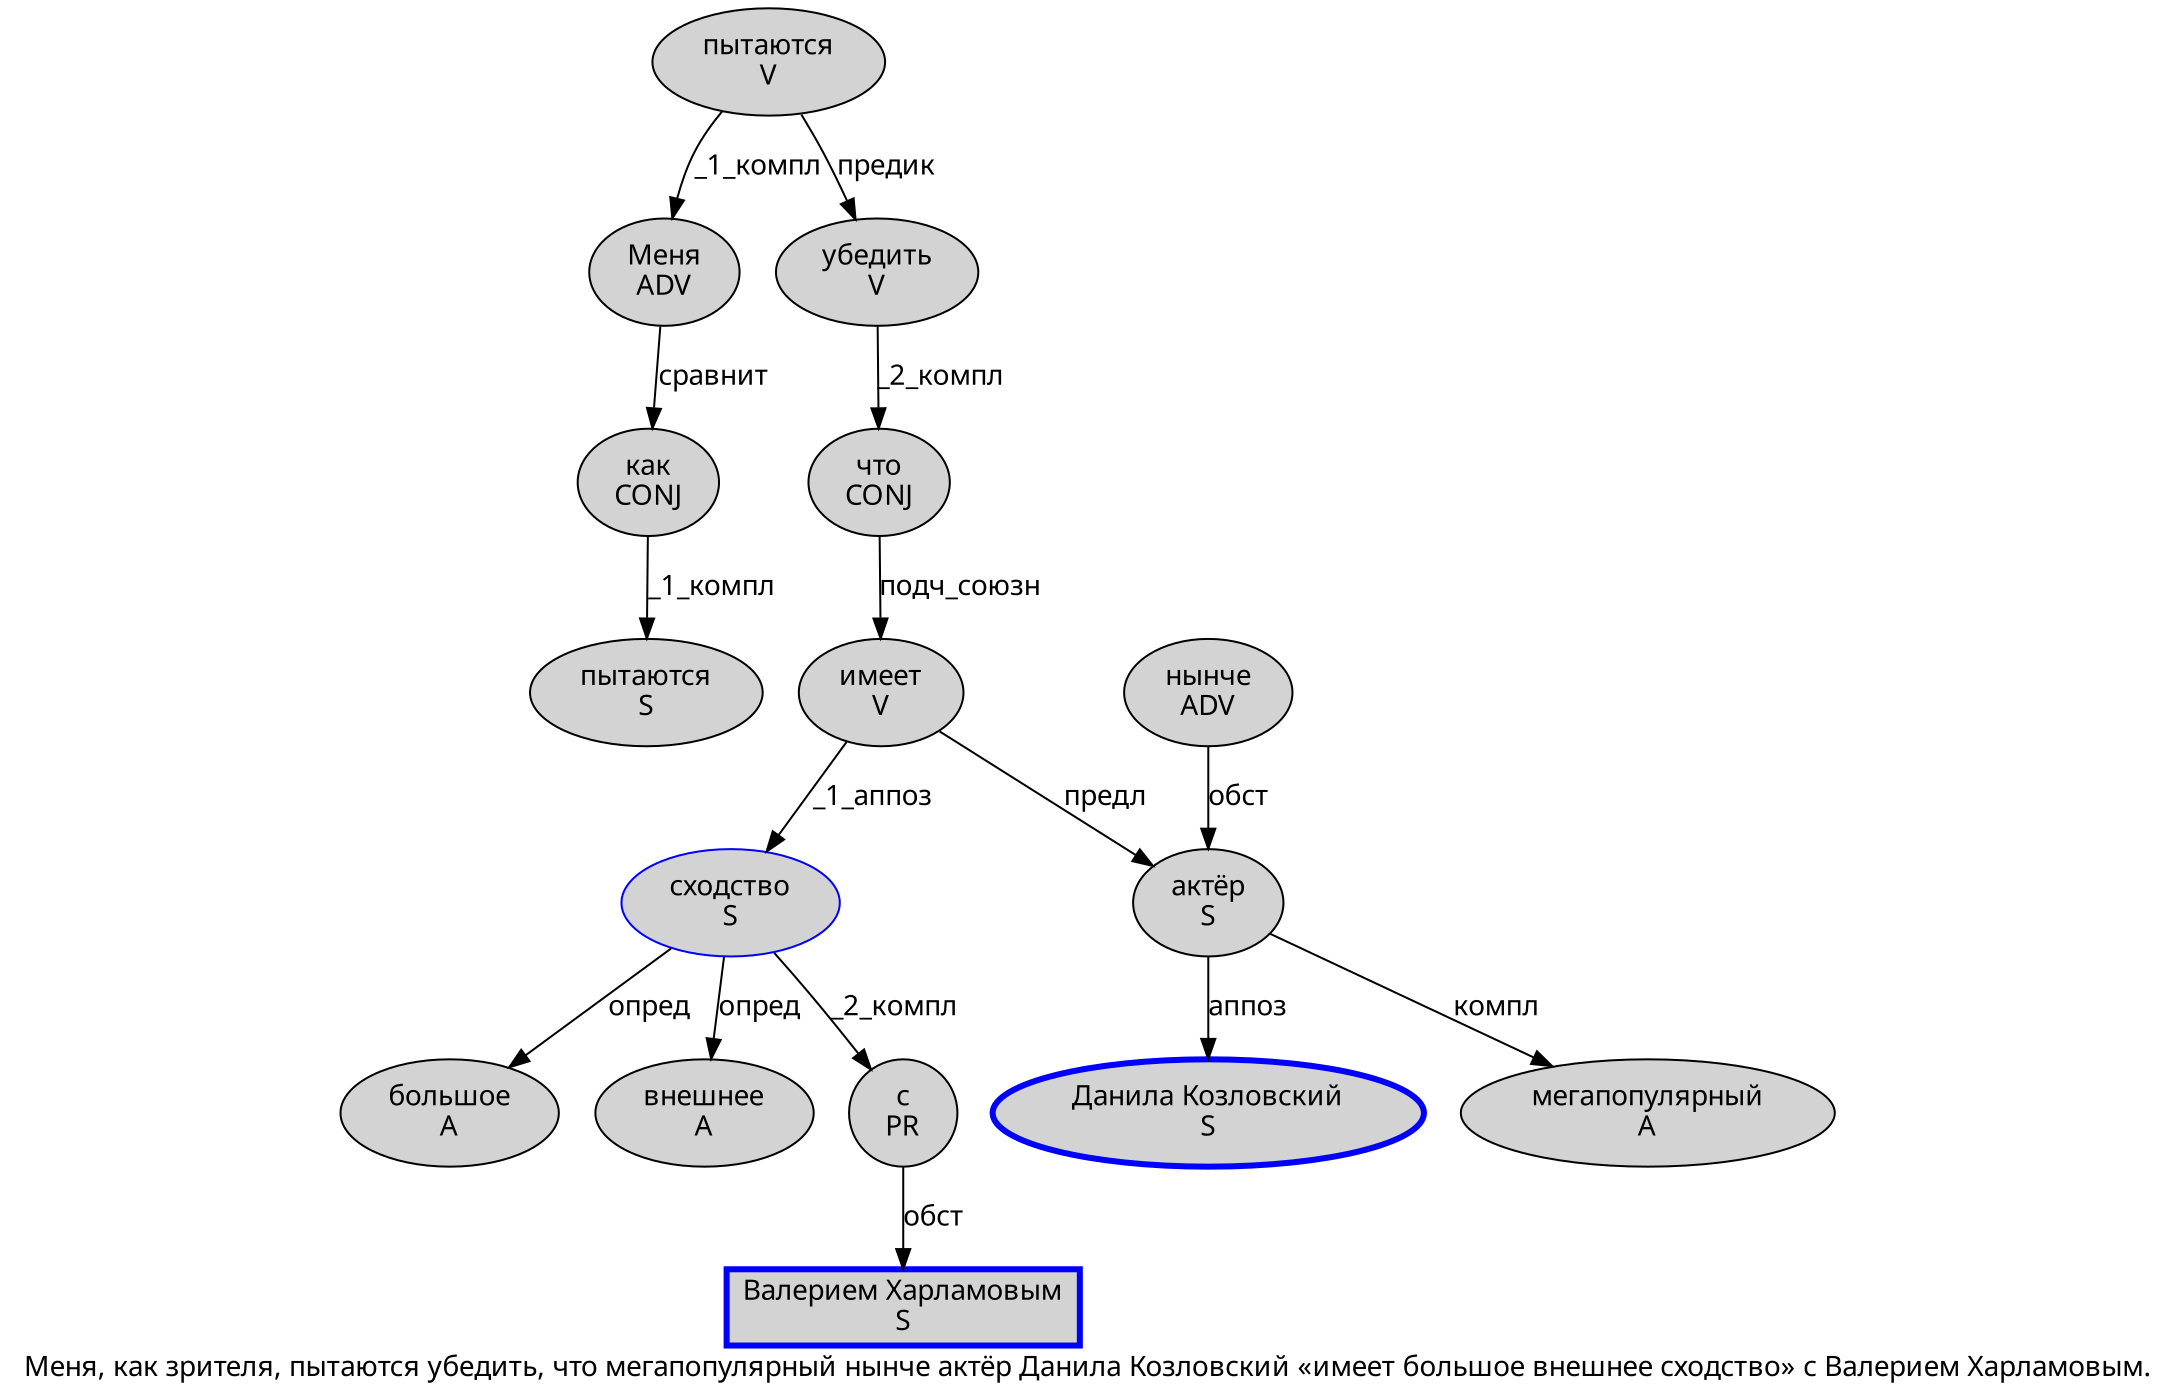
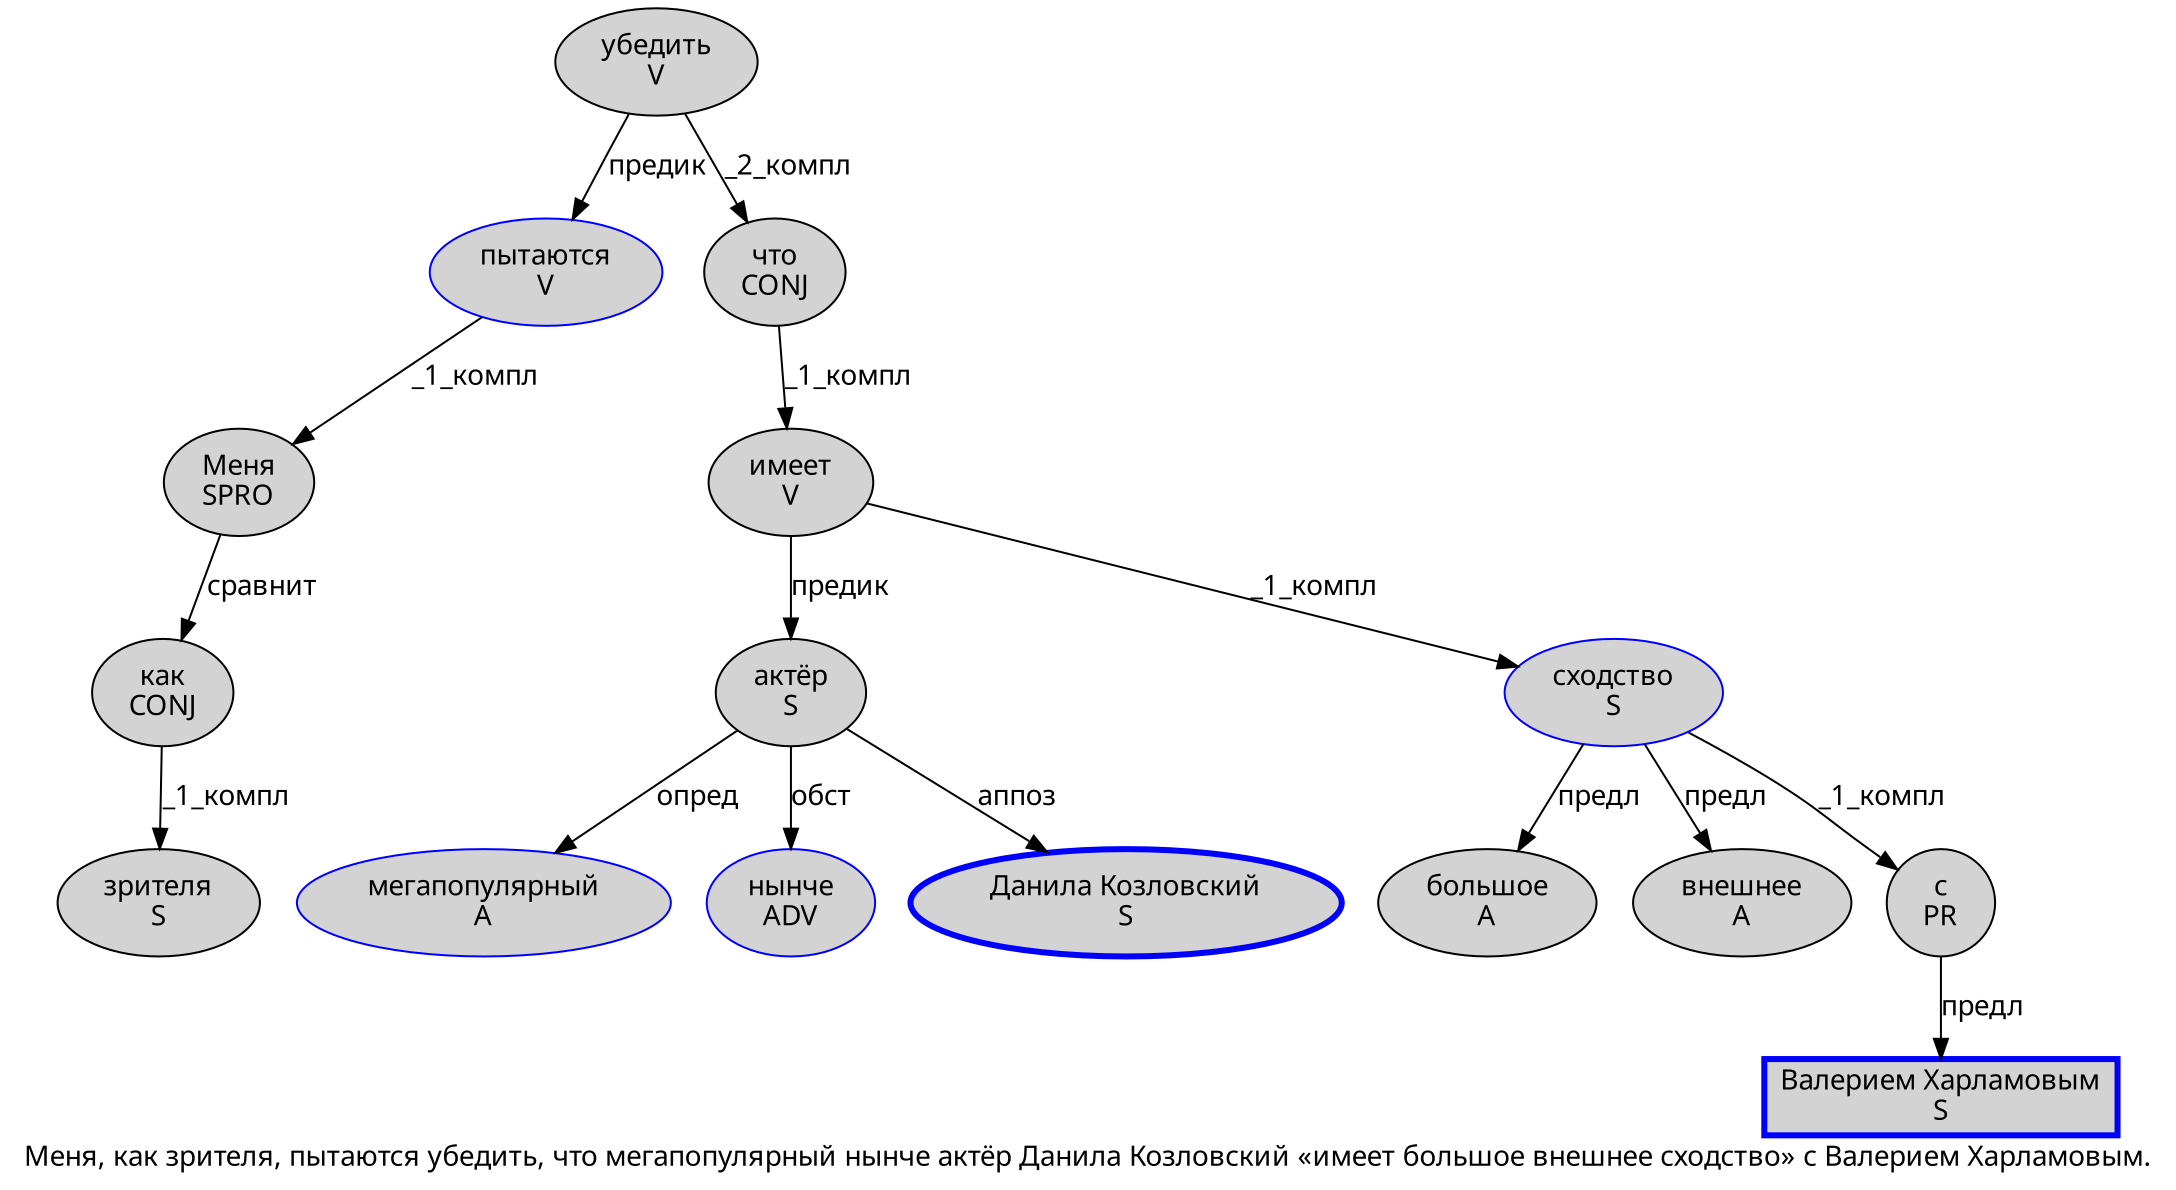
node "пытаются V": color black -> blue
edge "пытаются V" -> "убедить V": reversed
node "Меня ADV": label "Меня ADV" -> "Меня SPRO"
edge "что CONJ" -> "имеет V": label "подч_союзн" -> "_1_компл"
node "пытаются S": label "пытаются S" -> "зрителя S"
node "нынче ADV": color black -> blue
edge "нынче ADV" -> "актёр S": reversed
edge "имеет V" -> "сходство S": label "_1_аппоз" -> "_1_компл"
edge "имеет V" -> "актёр S": label "предл" -> "предик"
edge "сходство S" -> "большое A": label "опред" -> "предл"
edge "сходство S" -> "внешнее A": label "опред" -> "предл"
edge "сходство S" -> "с PR": label "_2_компл" -> "_1_компл"
edge "актёр S" -> "мегапопулярный A": label "компл" -> "опред"
node "мегапопулярный A": color black -> blue
edge "с PR" -> "Валерием Харламовым S": label "обст" -> "предл"
